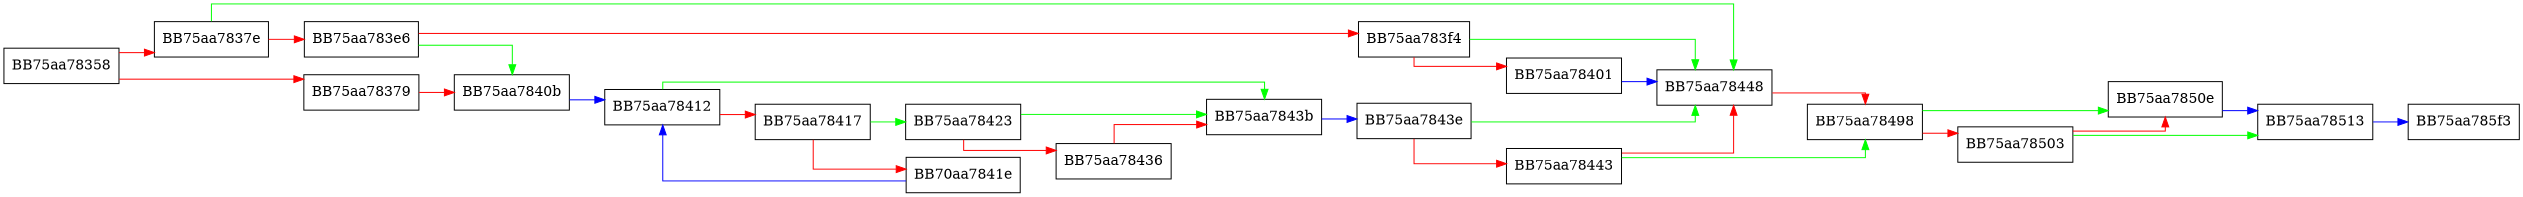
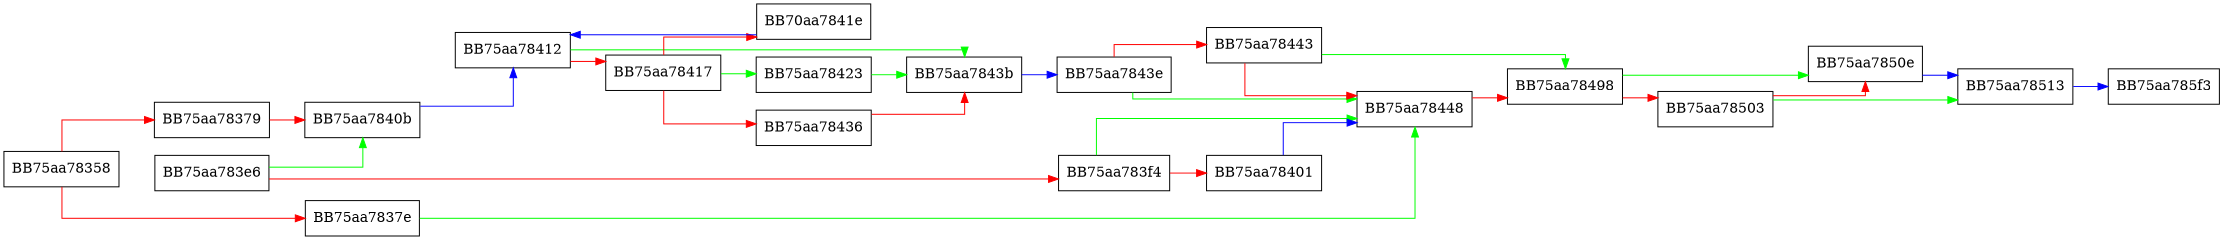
edge "BB75aa7837e" -> "BB75aa783e6": removed
edge "BB75aa78423" -> "BB75aa78436": now "BB75aa78417" -> "BB75aa78436"
